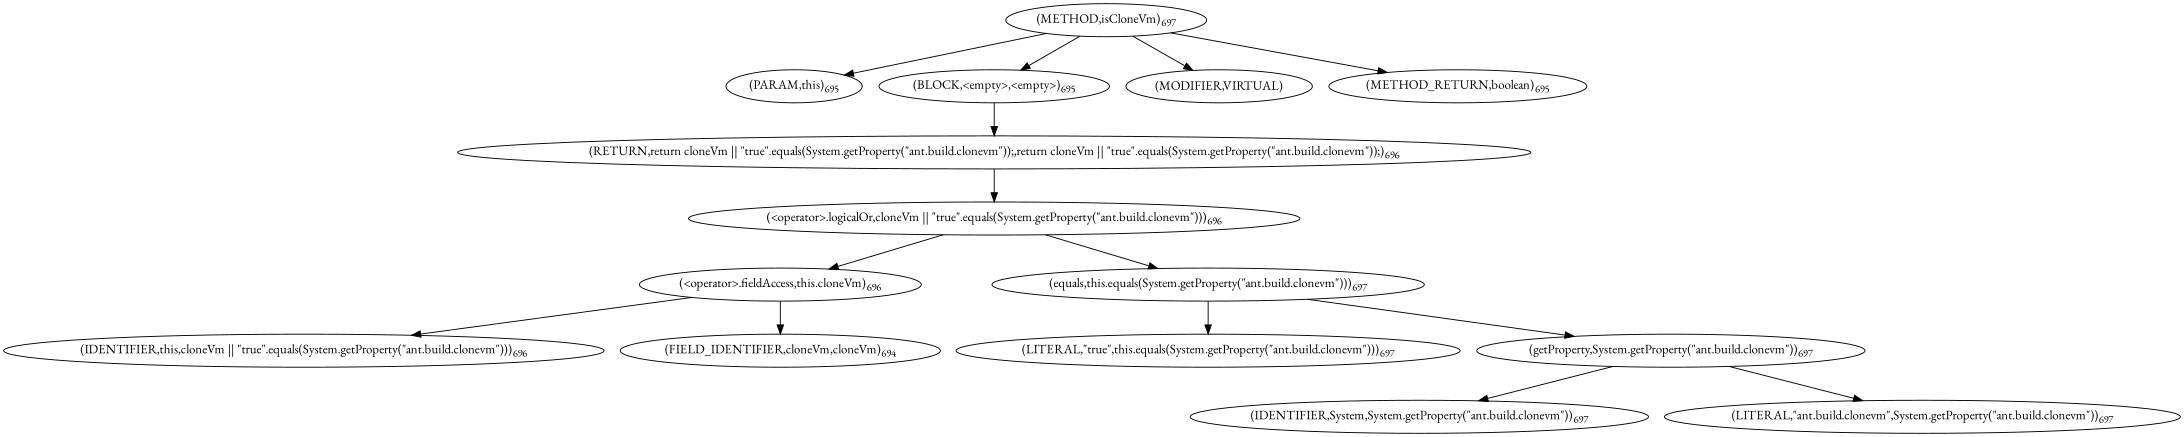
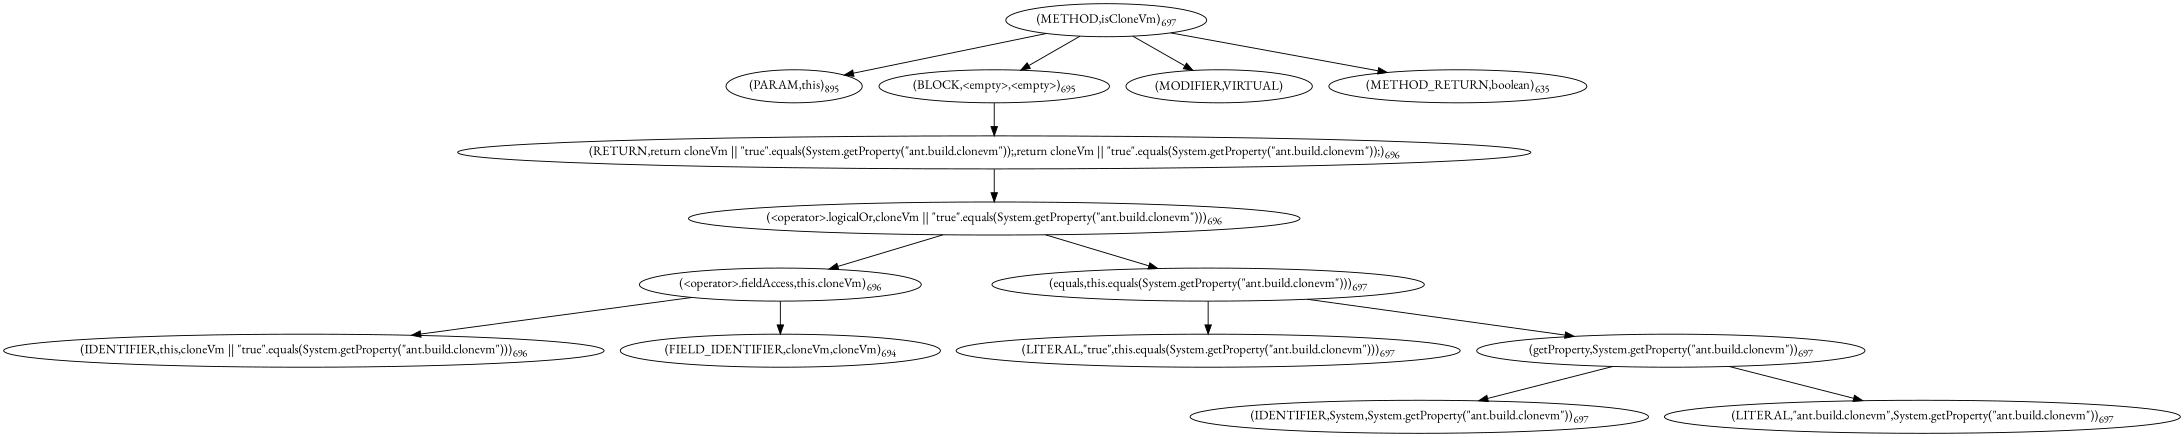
node "(PARAM,this)": text "695" -> "895"
node "(METHOD_RETURN,boolean)": text "695" -> "635"
